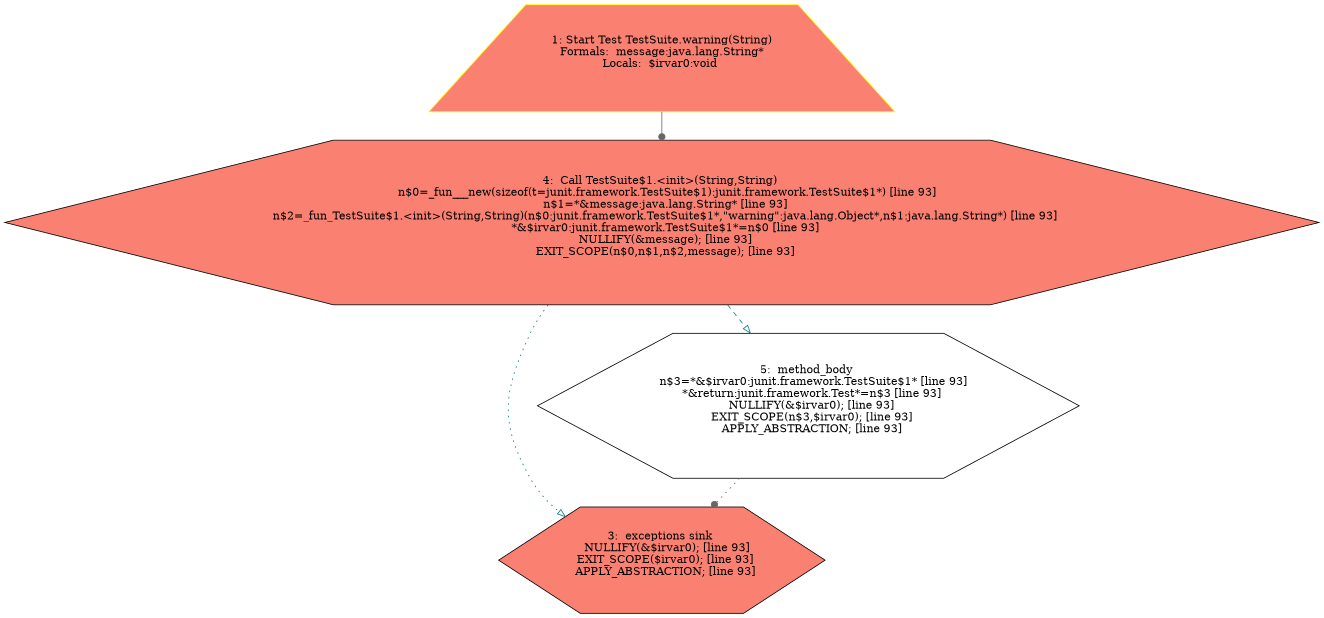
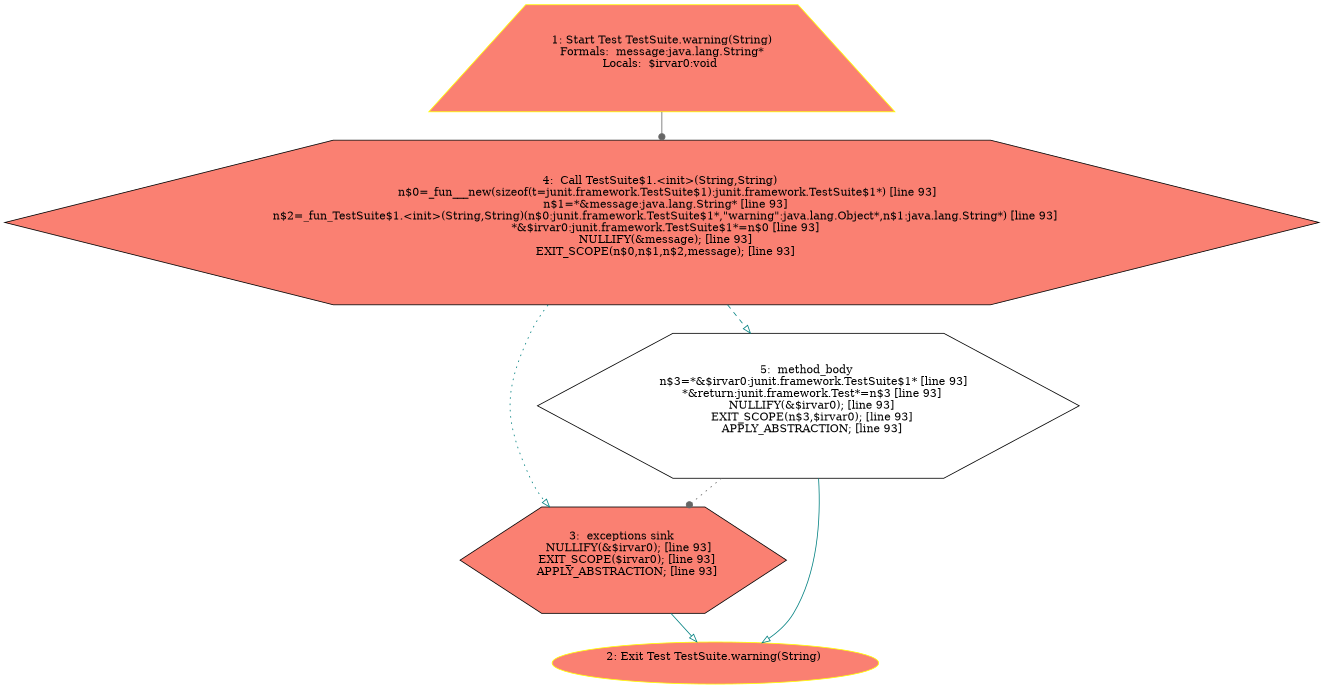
node "2: Exit Test TestSuite.warning(String)": added
